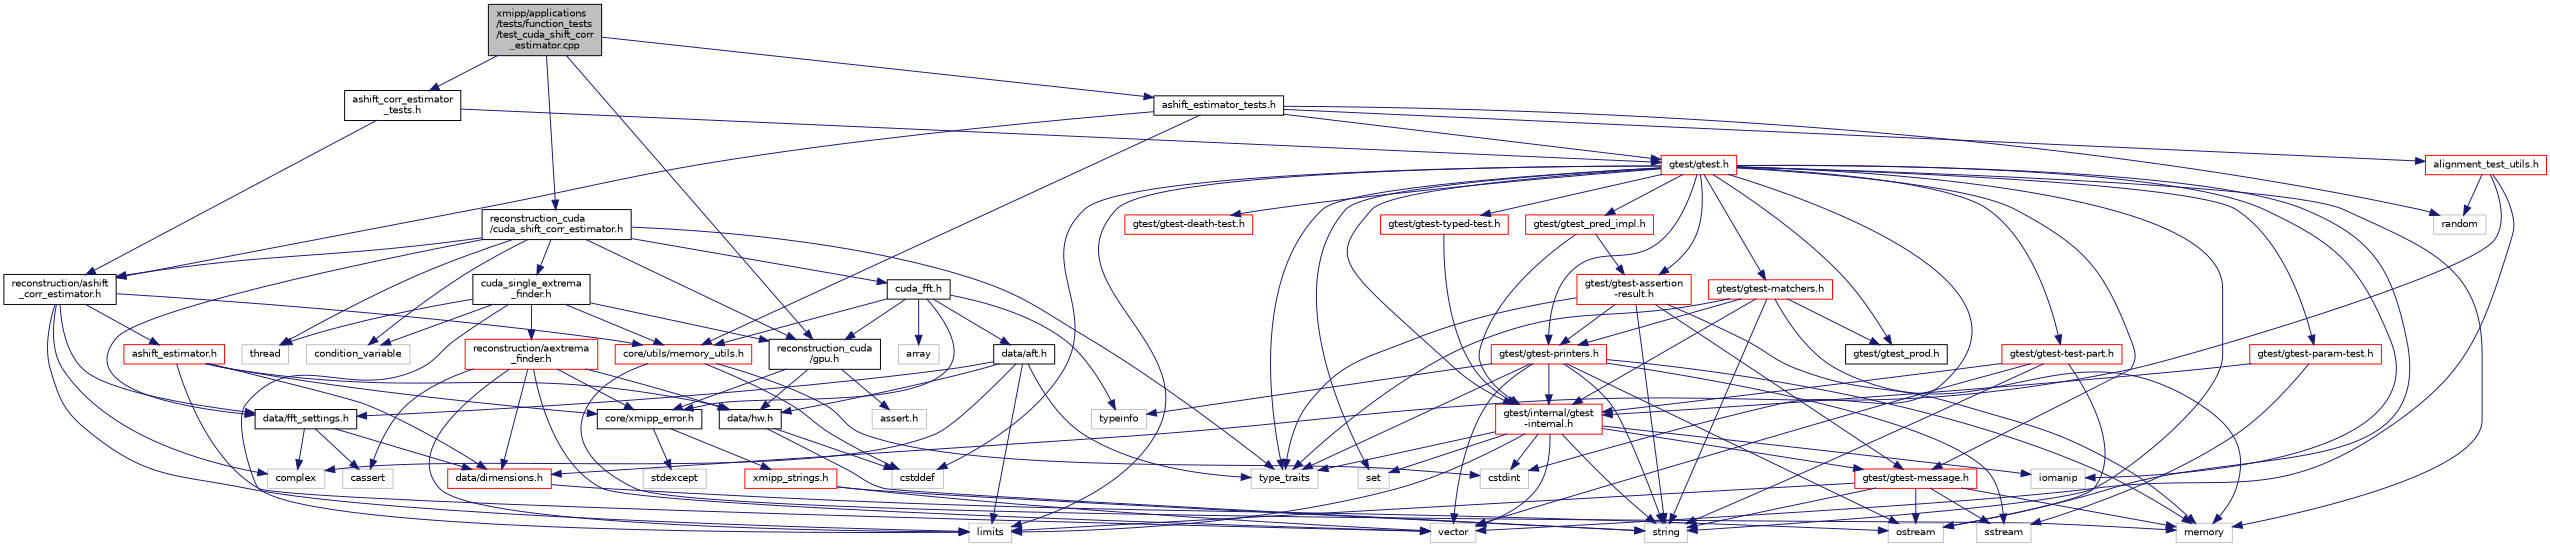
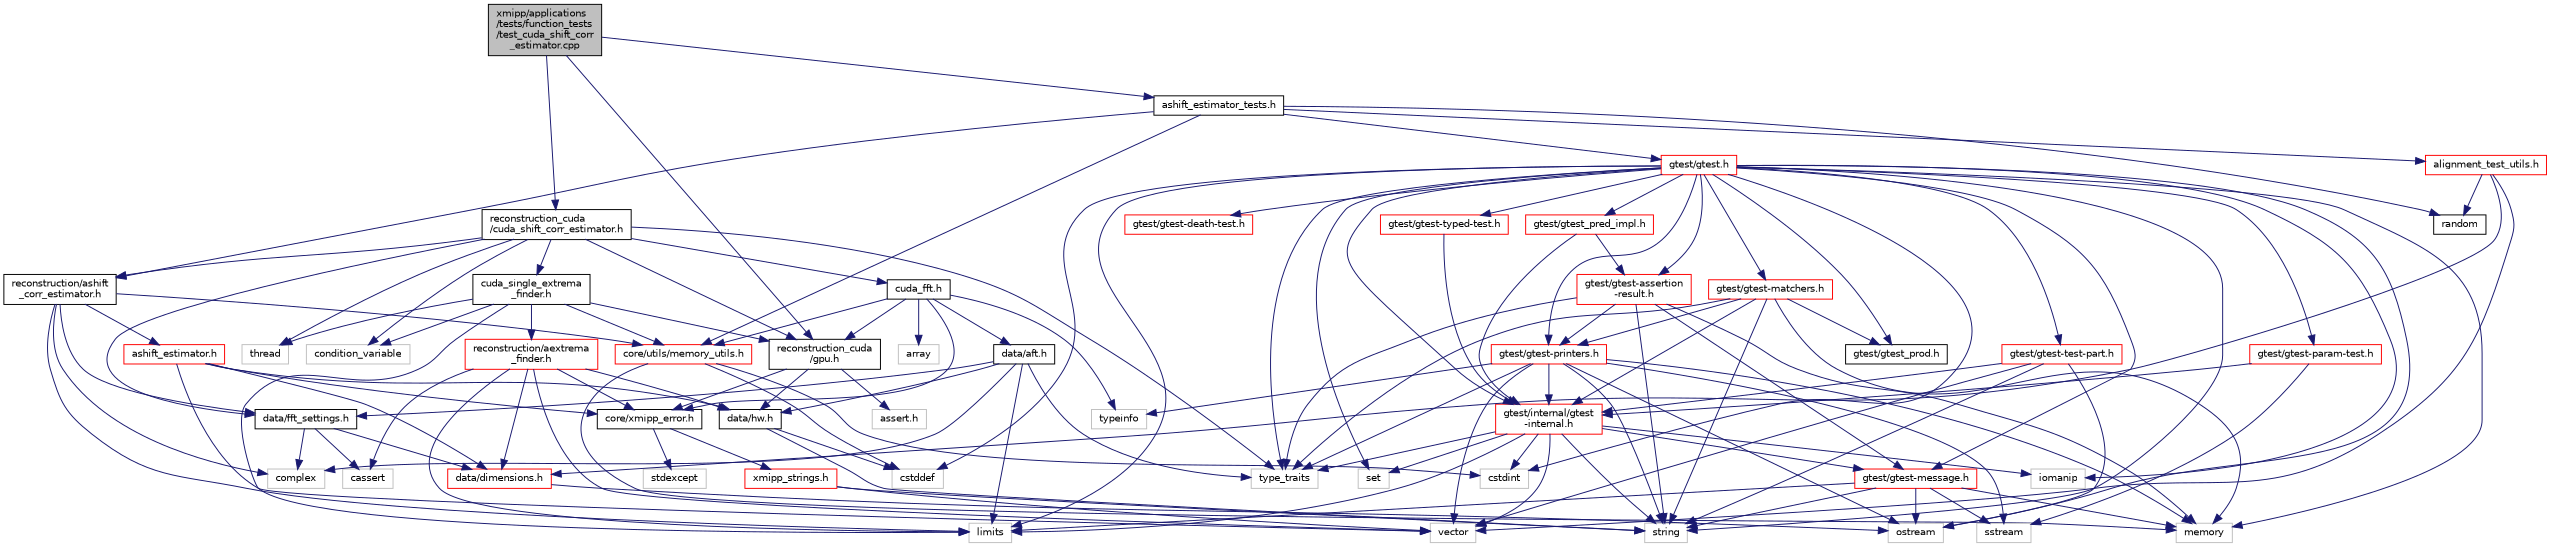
node "ashift_corr_estimator _tests.h": removed
node "random": color grey75 -> black
